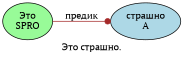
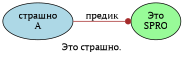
edge "Это SPRO" -> "страшно A": reversed
